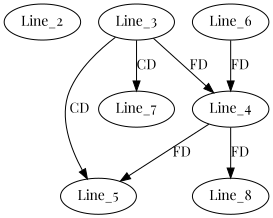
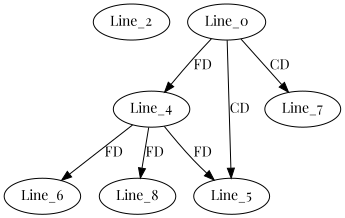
node "Line_3": label "Line_3" -> "Line_0"
edge "Line_6" -> "Line_4": reversed
